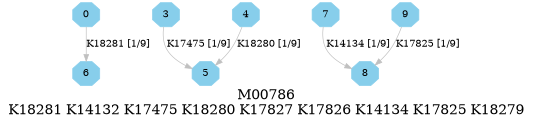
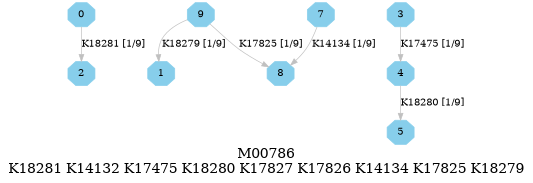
edge "3" -> "5": now "3" -> "4"
node "6": label "6" -> "2"
node "1": added
